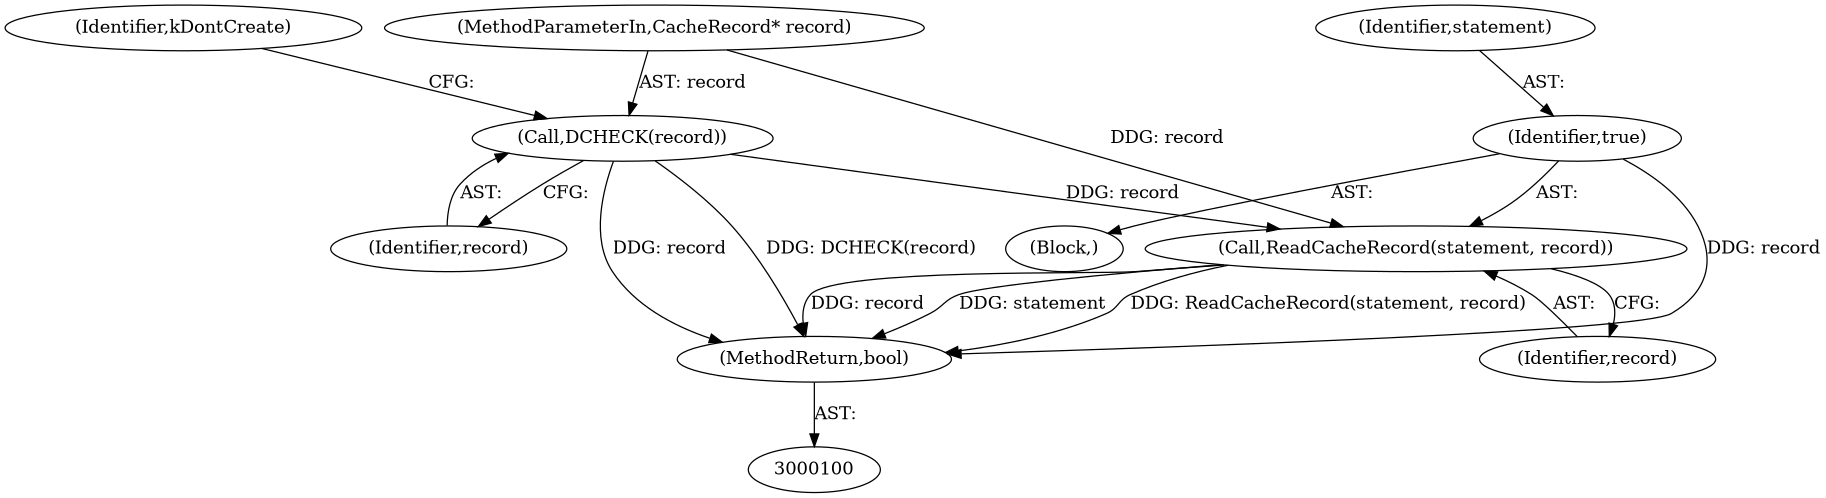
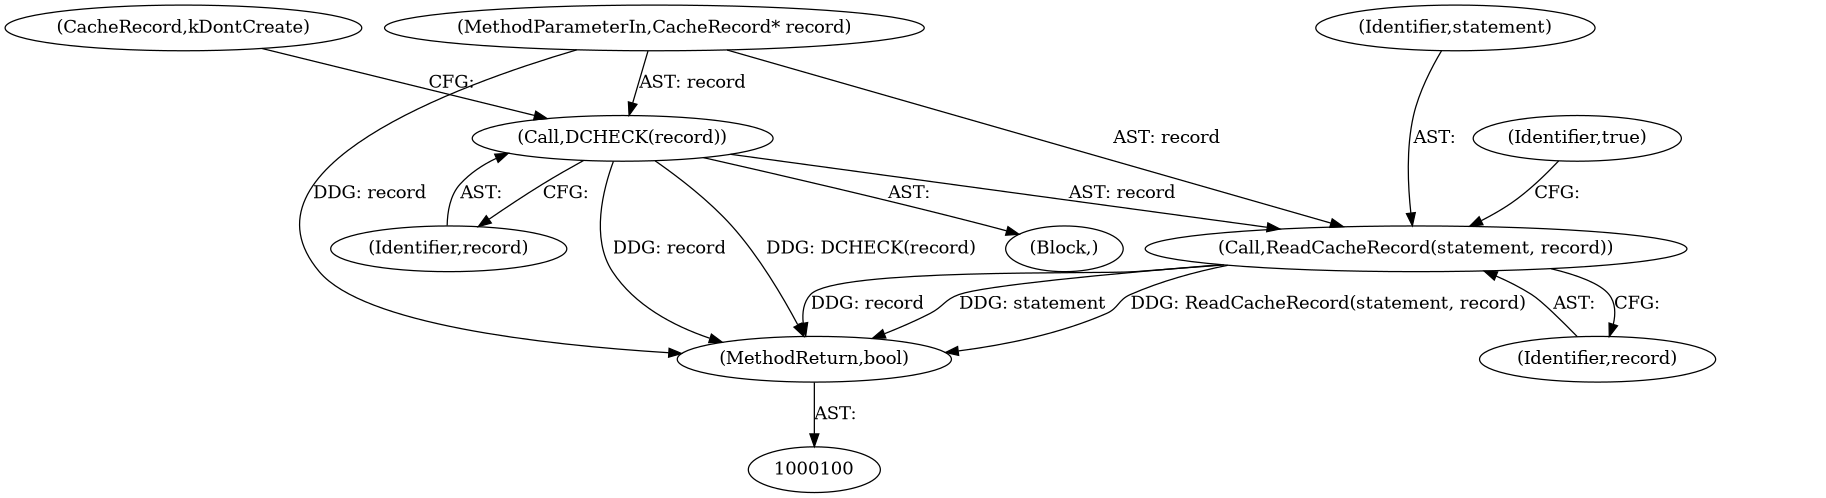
node "(Identifier,kDontCreate)": label "(Identifier,kDontCreate)" -> "(CacheRecord,kDontCreate)"
edge "(Identifier,statement)" -> "(Identifier,true)": now "(Identifier,statement)" -> "(Call,ReadCacheRecord(statement, record))"
edge "(MethodParameterIn,CacheRecord* record)" -> "(Call,ReadCacheRecord(statement, record))": label "DDG: record" -> "AST: record"
edge "(Identifier,true)" -> "(Block,)": now "(Call,DCHECK(record))" -> "(Block,)"
edge "(Call,DCHECK(record))" -> "(Call,ReadCacheRecord(statement, record))": label "DDG: record" -> "AST: record"
edge "(Identifier,true)" -> "(Call,ReadCacheRecord(statement, record))": label "AST: " -> "CFG: "
edge "(Identifier,true)" -> "(MethodReturn,bool)": now "(MethodParameterIn,CacheRecord* record)" -> "(MethodReturn,bool)"
node "3000100": label "3000100" -> "1000100"
